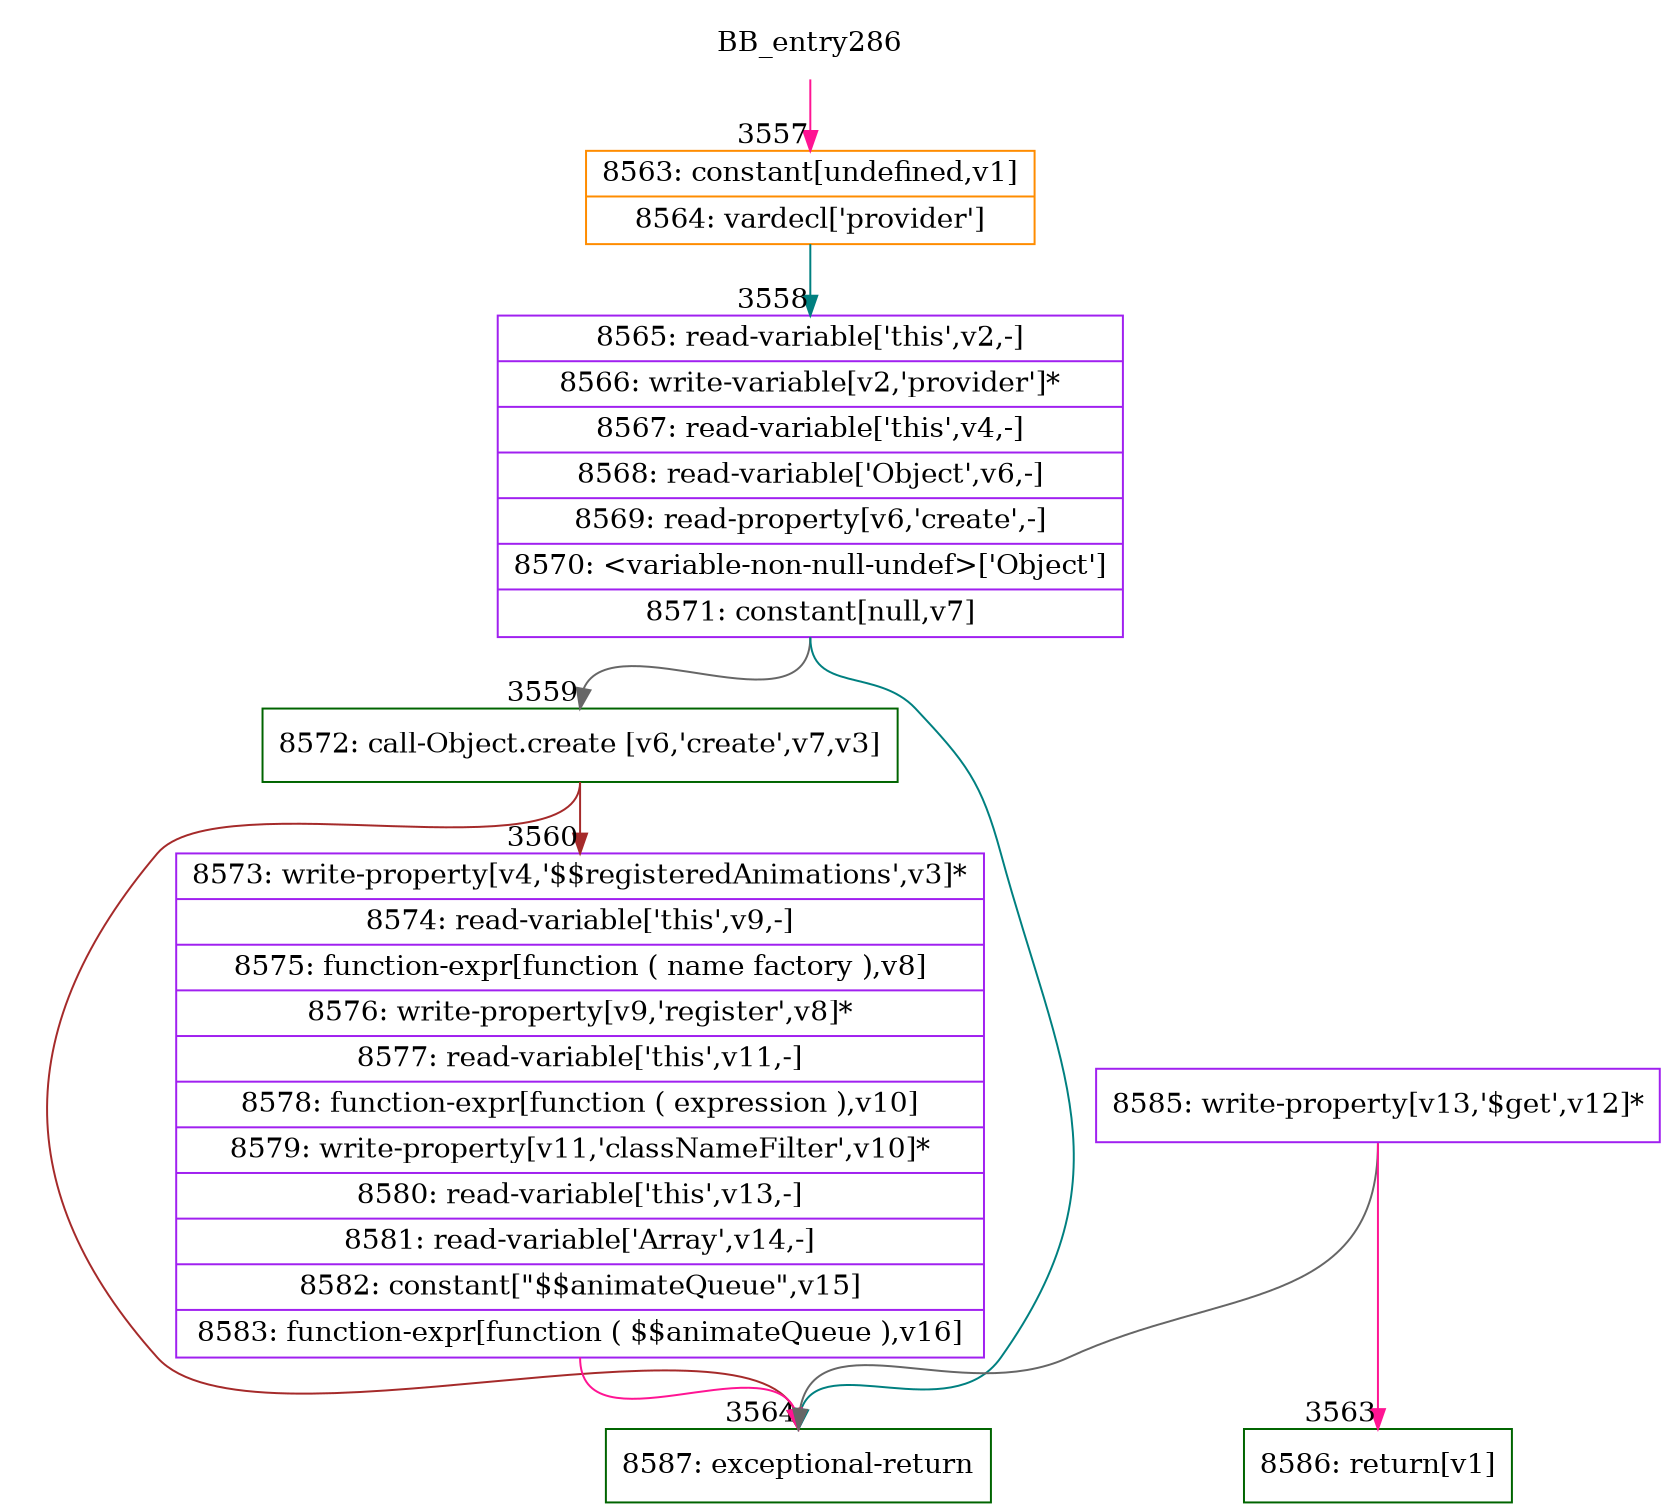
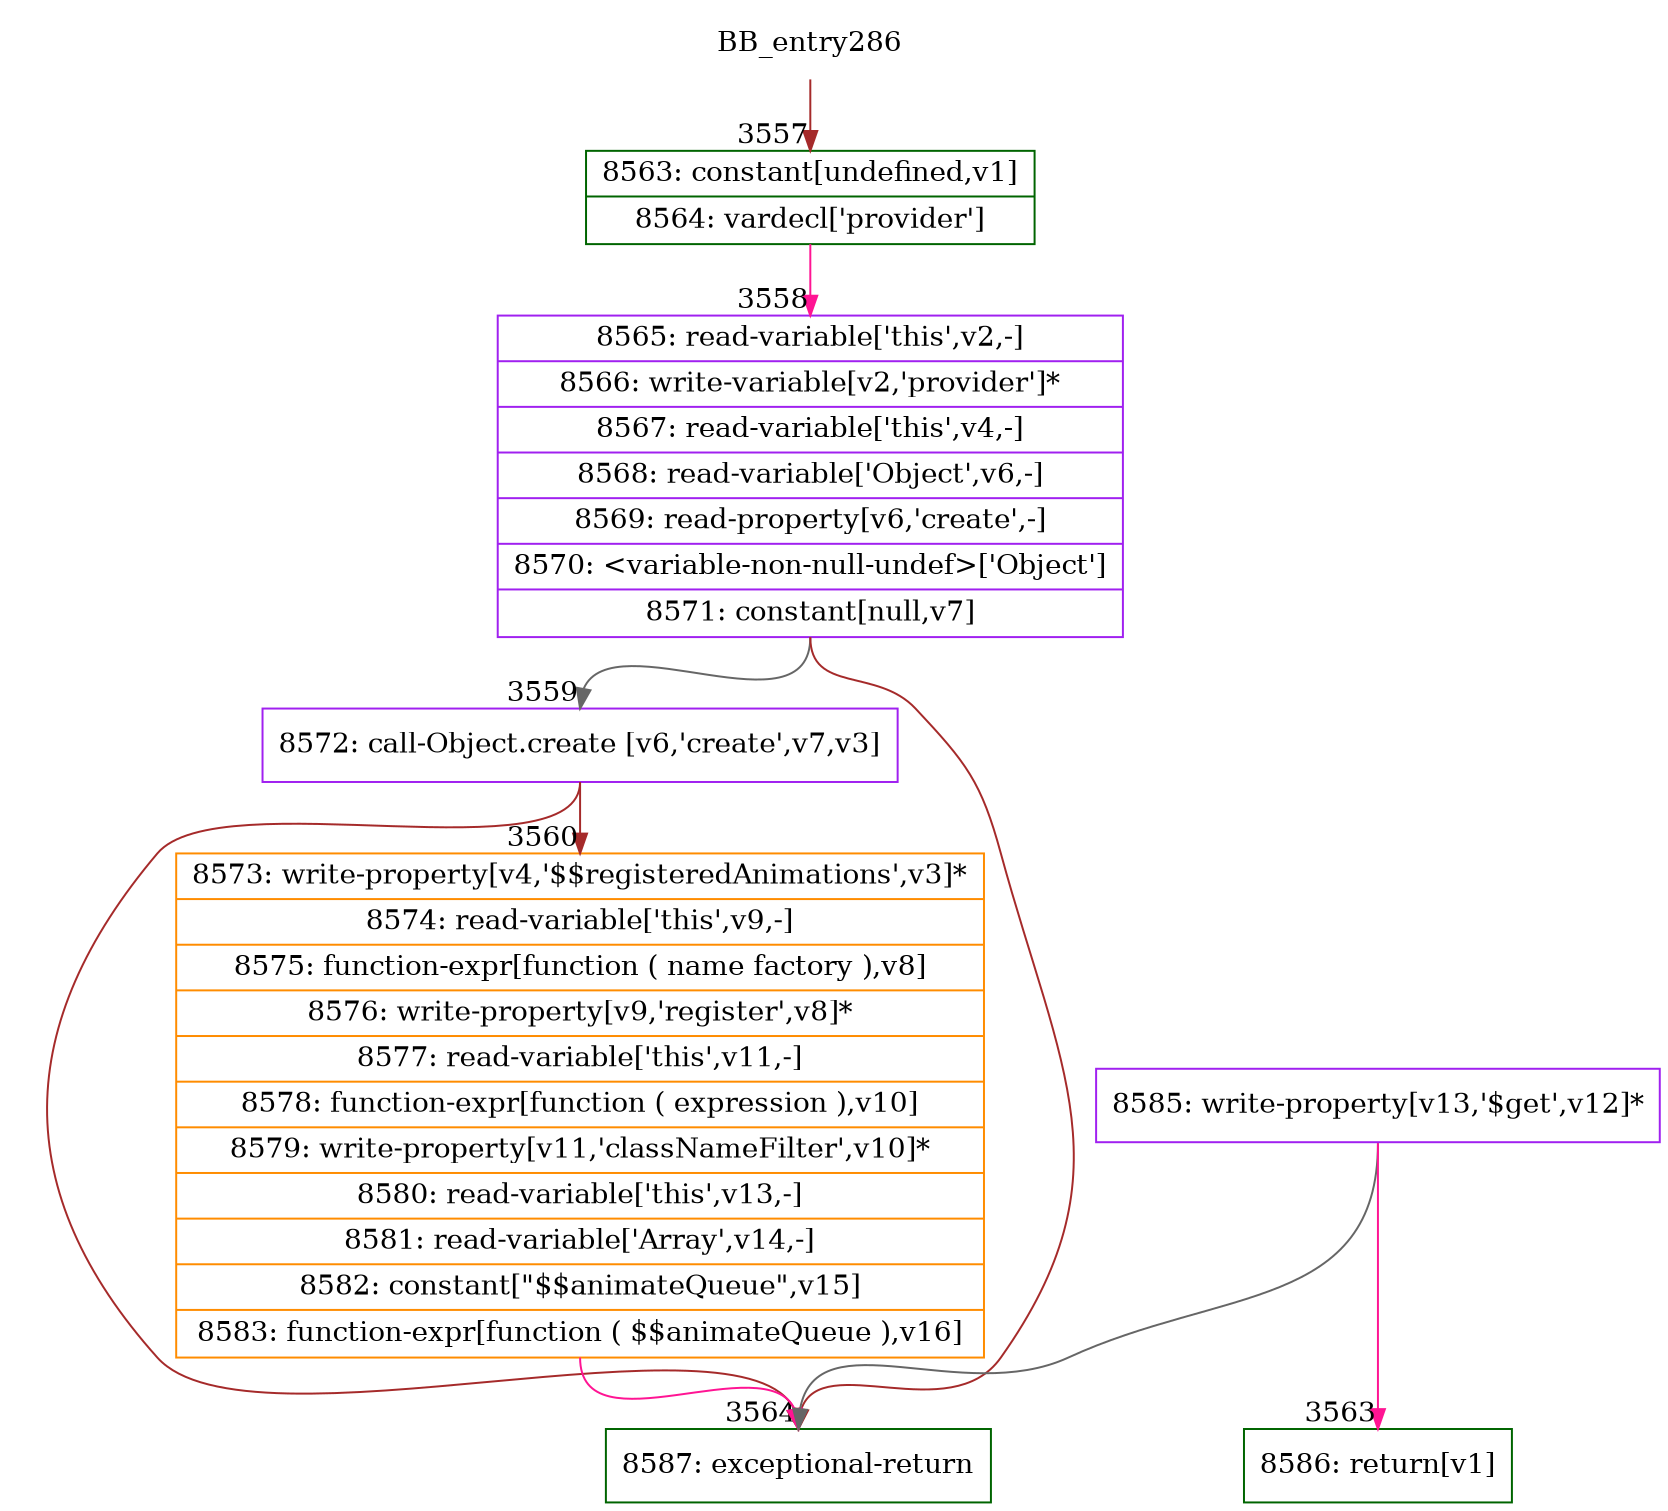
edge "BB_entry286" -> "8563: constant[undefined,v1]": color deeppink -> brown
node "8563: constant[undefined,v1]": color darkorange -> darkgreen
edge "8563: constant[undefined,v1]" -> "8565: read-variable['this',v2,-]": color teal -> deeppink
node "8572: call-Object.create [v6,'create',v7,v3]": color darkgreen -> purple
edge "8565: read-variable['this',v2,-]" -> "8587: exceptional-return": color teal -> brown
node "8573: write-property[v4,'$$registeredAnimations',v3]*": color purple -> darkorange
